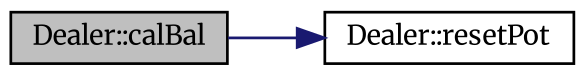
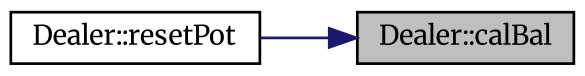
edge "Dealer::calBal" -> "Dealer::resetPot": reversed
